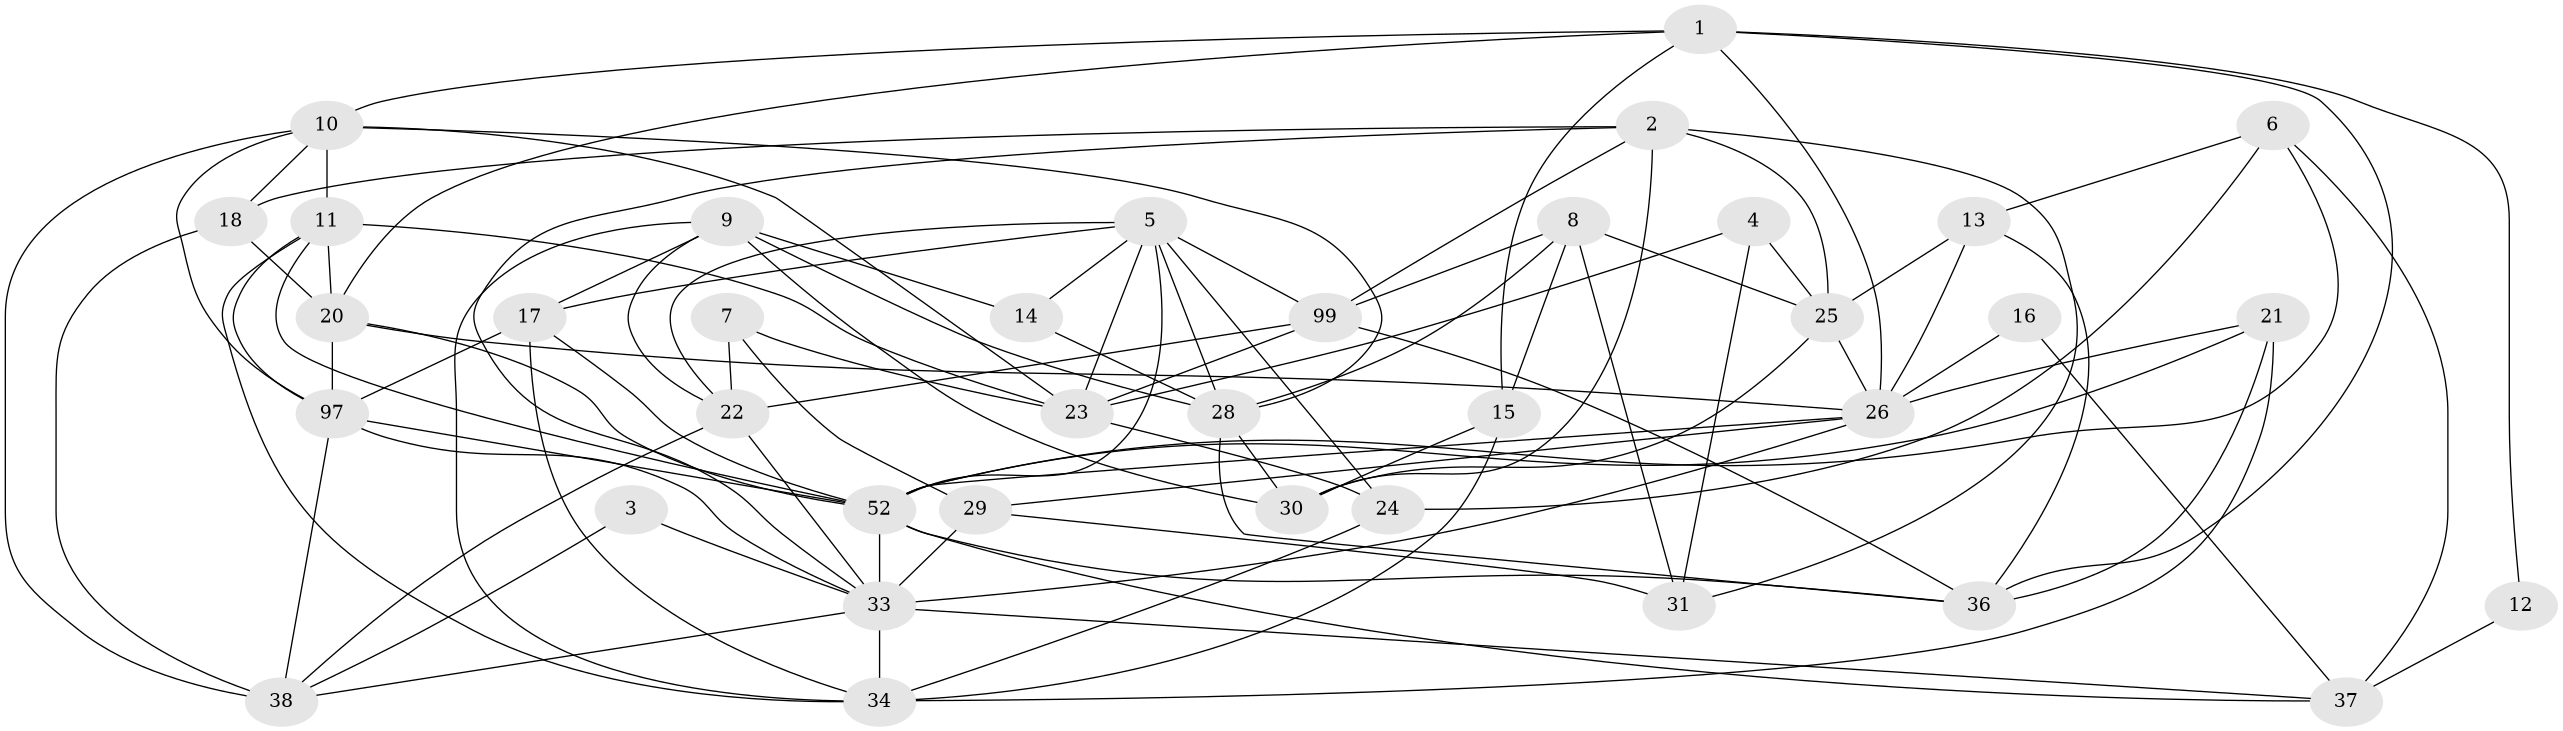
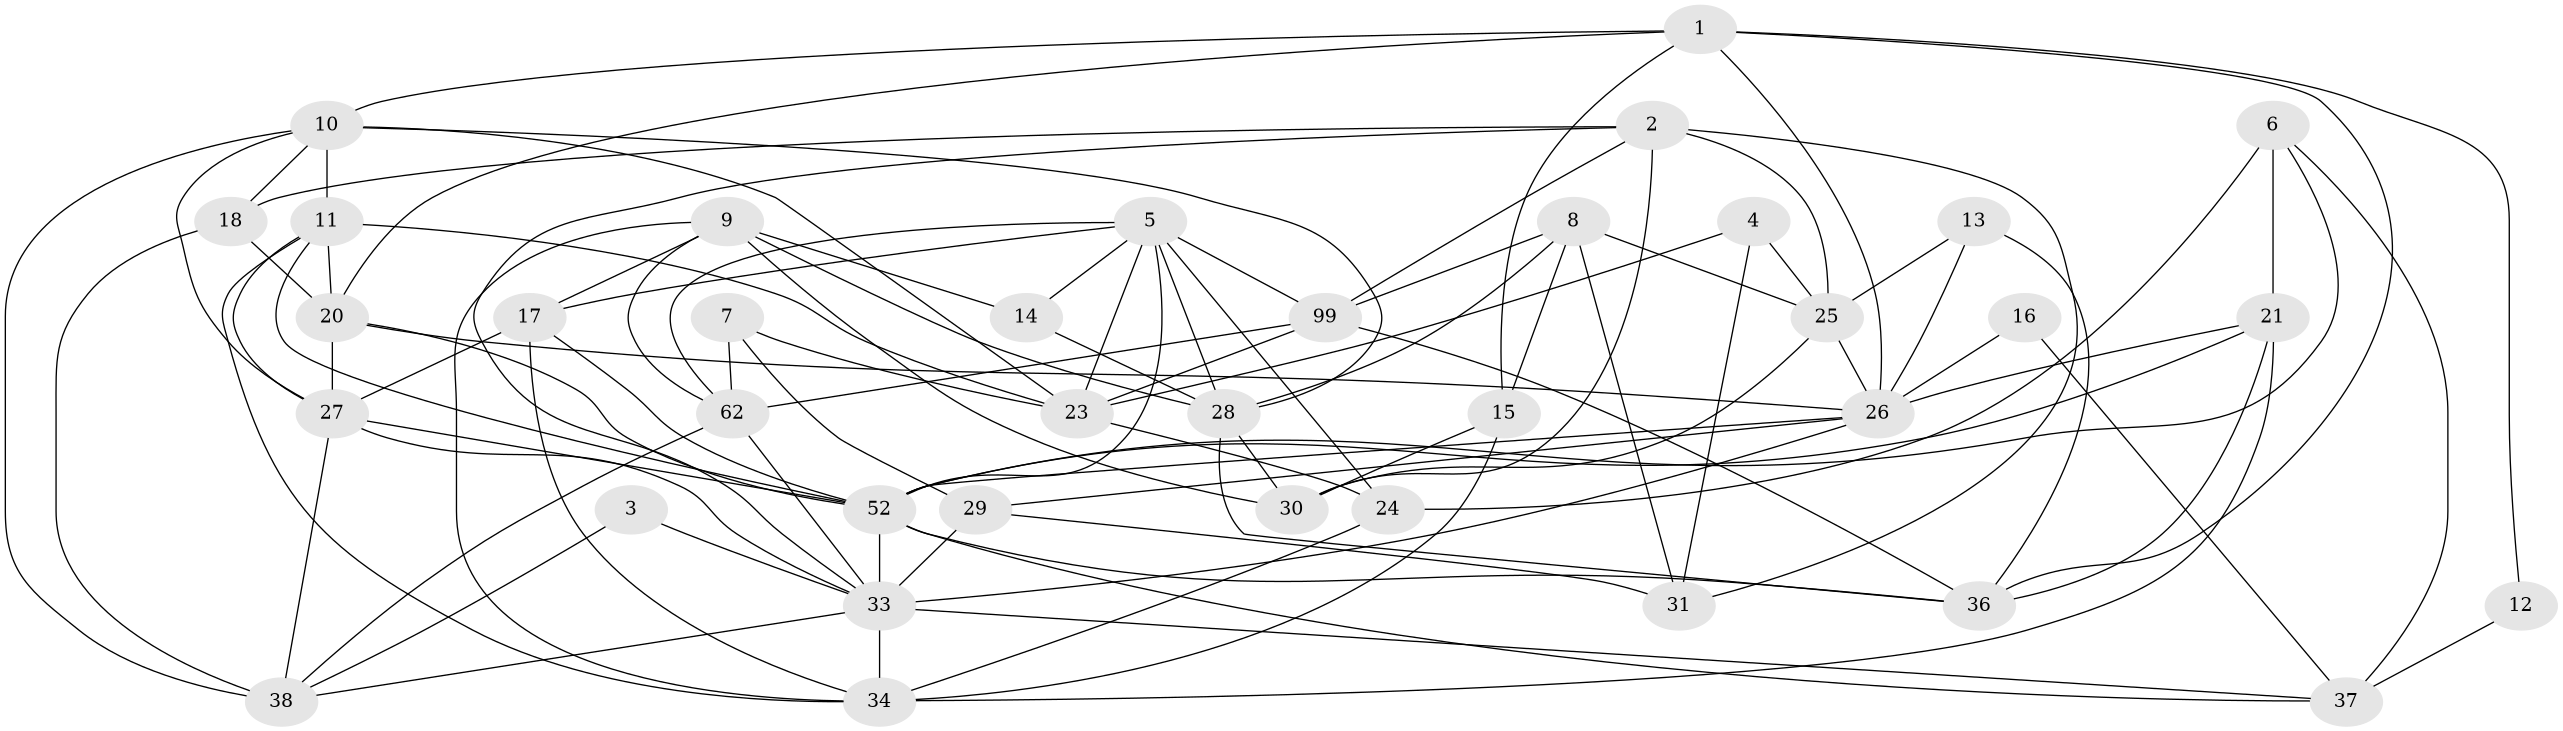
edge "6" -- "13": now "6" -- "21"
node "97": label "97" -> "27"
node "22": label "22" -> "62"
